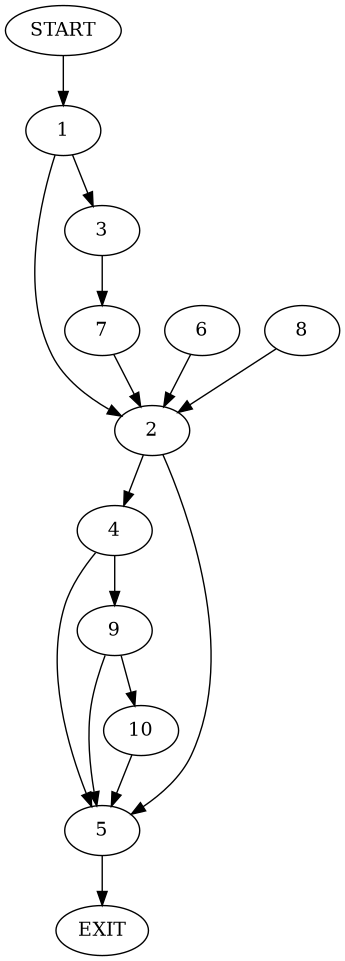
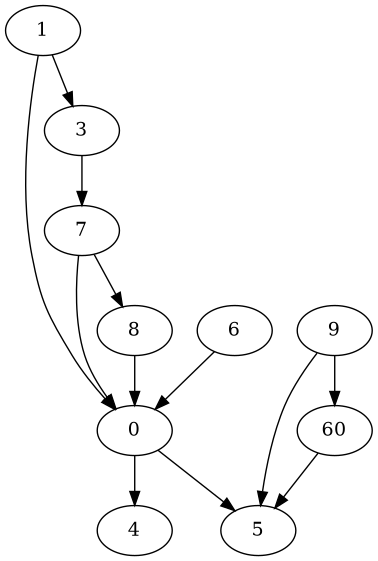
node "START": removed
edge "7" -> "8": added
node "2": label "2" -> "0"
edge "4" -> "9": removed
edge "4" -> "5": removed
node "10": label "10" -> "60"
node "EXIT": removed
